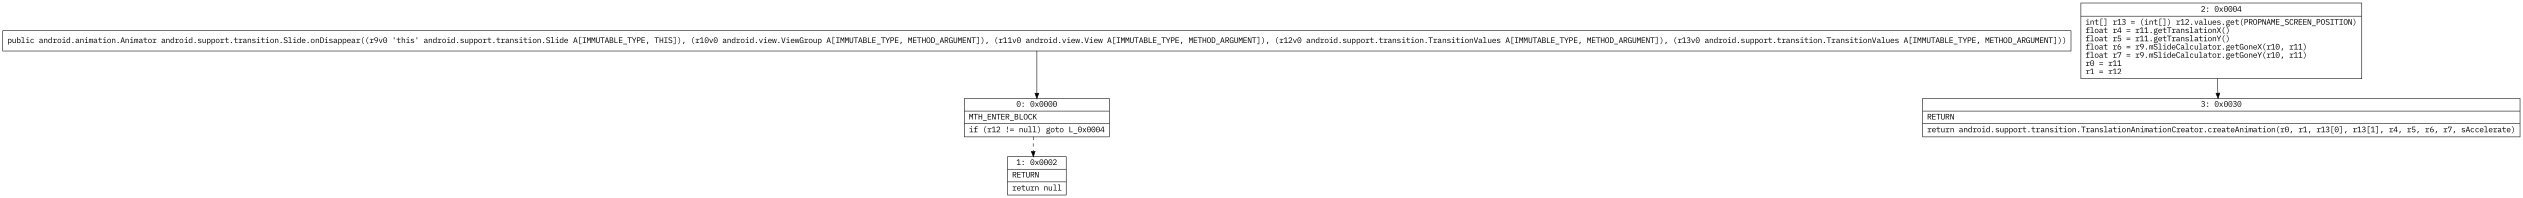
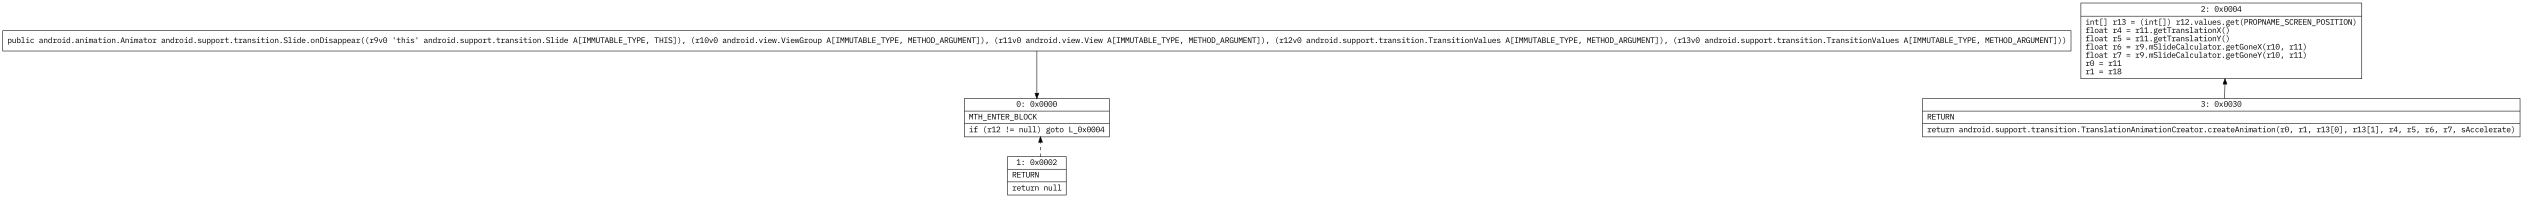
node "2: 0x0004": text "r1 = r12" -> "r1 = r18"
edge "2: 0x0004" -> "3: 0x0030": reversed
edge "0: 0x0000" -> "1: 0x0002": reversed
